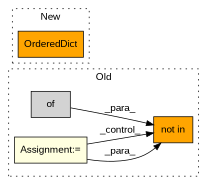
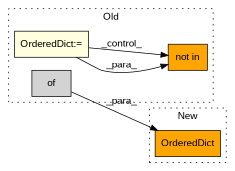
edge "of" -> "not in": now "of" -> "OrderedDict"
node "Assignment:=": label "Assignment:=" -> "OrderedDict:="
